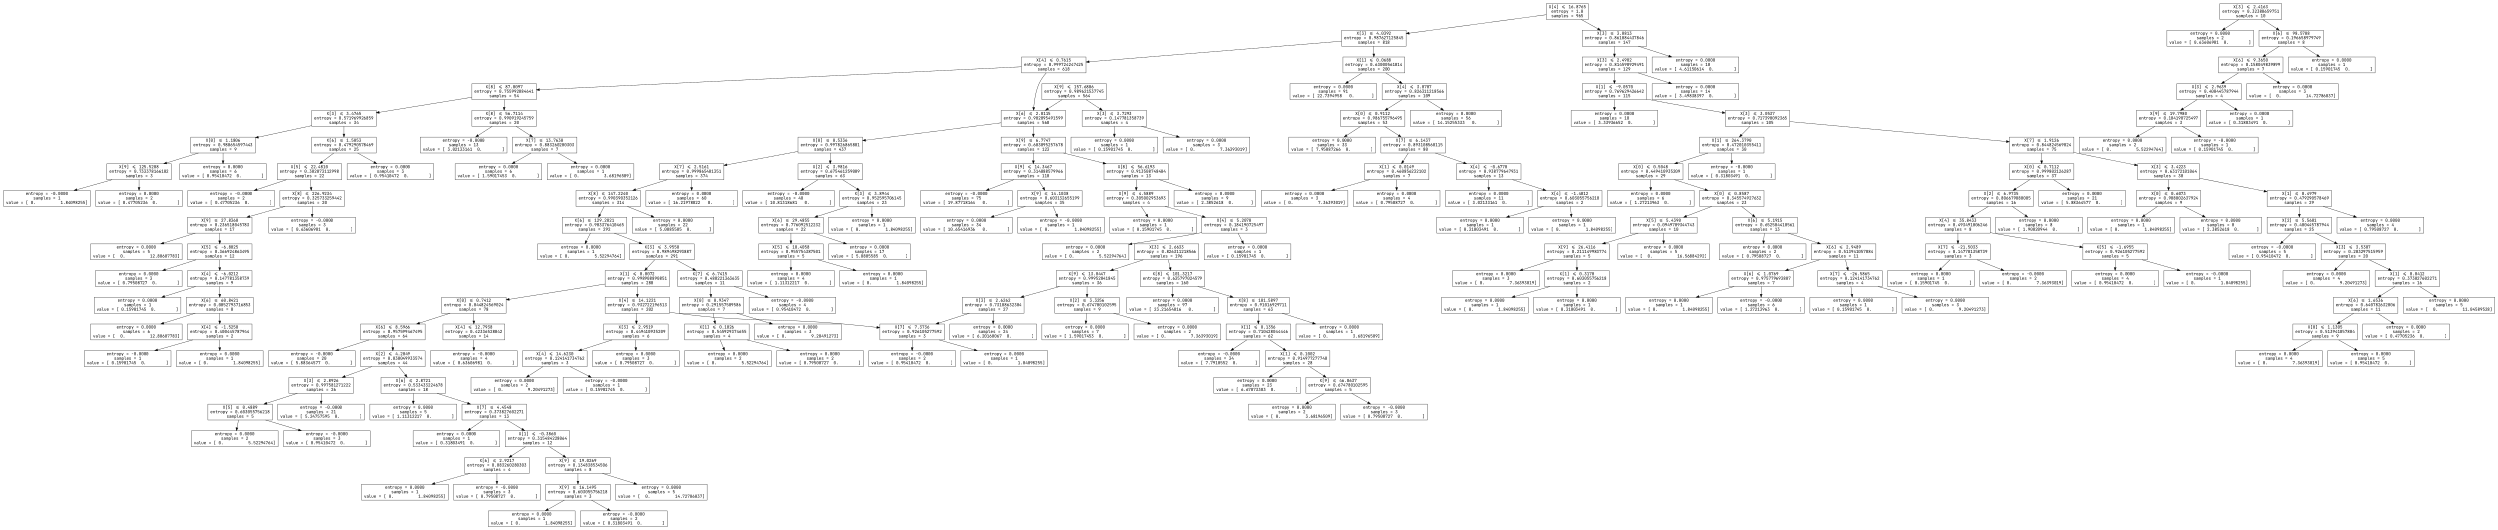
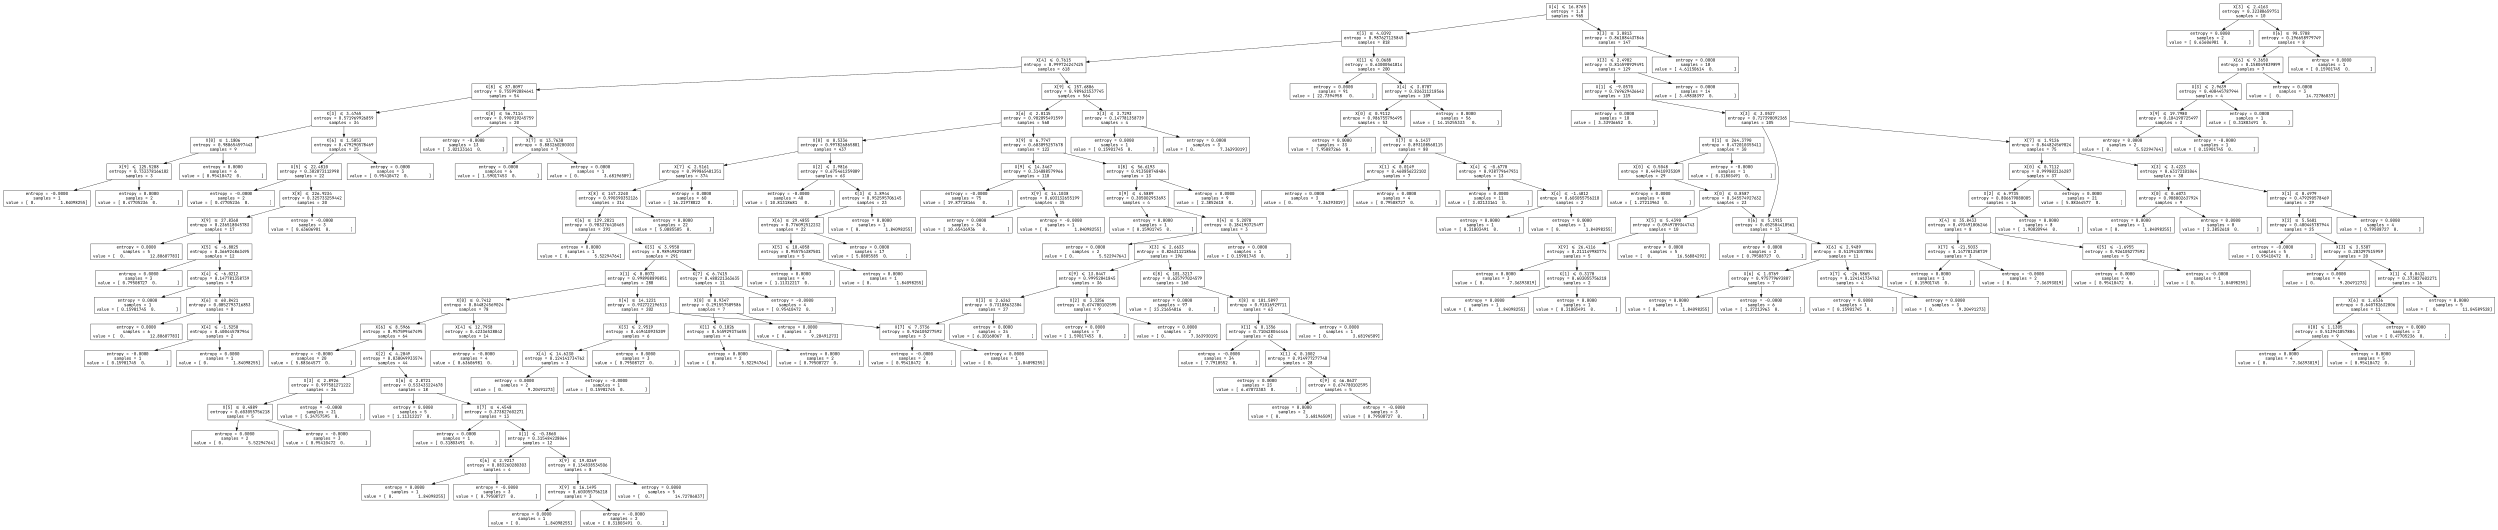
edge "X[4] <= 0.7615 entropy = 0.999724247425 samples = 618" -> "X[6] <= 2.0115 entropy = 0.982895491599 samples = 560": now "X[4] <= 0.7615 entropy = 0.999724247425 samples = 618" -> "X[9] <= 157.6806 entropy = 0.989621537745 samples = 564"
edge "X[3] <= 3.0537 entropy = 0.717398092365 samples = 105" -> "X[1] <= 264.3790 entropy = 0.472010355411 samples = 30": now "X[3] <= 3.0537 entropy = 0.717398092365 samples = 105" -> "X[6] <= 5.1915 entropy = 0.652504410561 samples = 13"
